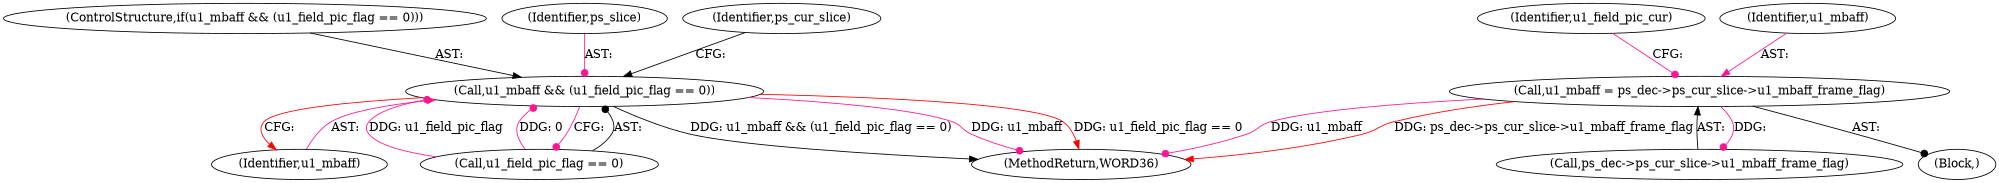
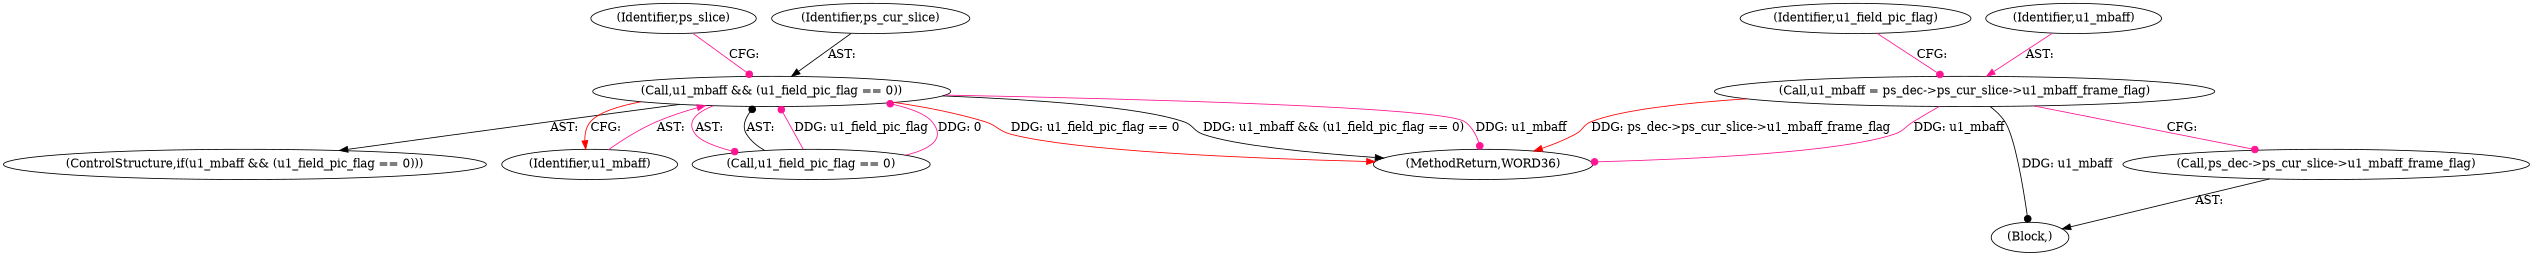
node "(Identifier,u1_field_pic_cur)": label "(Identifier,u1_field_pic_cur)" -> "(Identifier,u1_field_pic_flag)"
edge "(ControlStructure,if(u1_mbaff && (u1_field_pic_flag == 0)))" -> "(Call,u1_mbaff && (u1_field_pic_flag == 0))": reversed
edge "(Identifier,ps_slice)" -> "(Call,u1_mbaff && (u1_field_pic_flag == 0))": label "AST: " -> "CFG: "
edge "(Identifier,ps_cur_slice)" -> "(Call,u1_mbaff && (u1_field_pic_flag == 0))": label "CFG: " -> "AST: "
edge "(Call,u1_mbaff && (u1_field_pic_flag == 0))" -> "(Call,u1_field_pic_flag == 0)": label "CFG: " -> "AST: "
edge "(Call,u1_mbaff = ps_dec->ps_cur_slice->u1_mbaff_frame_flag)" -> "(Call,ps_dec->ps_cur_slice->u1_mbaff_frame_flag)": label "DDG: " -> "CFG: "
edge "(Call,u1_mbaff = ps_dec->ps_cur_slice->u1_mbaff_frame_flag)" -> "(Block,)": label "AST: " -> "DDG: u1_mbaff"
edge "(Call,ps_dec->ps_cur_slice->u1_mbaff_frame_flag)" -> "(Call,u1_mbaff = ps_dec->ps_cur_slice->u1_mbaff_frame_flag)": now "(Call,ps_dec->ps_cur_slice->u1_mbaff_frame_flag)" -> "(Block,)"
